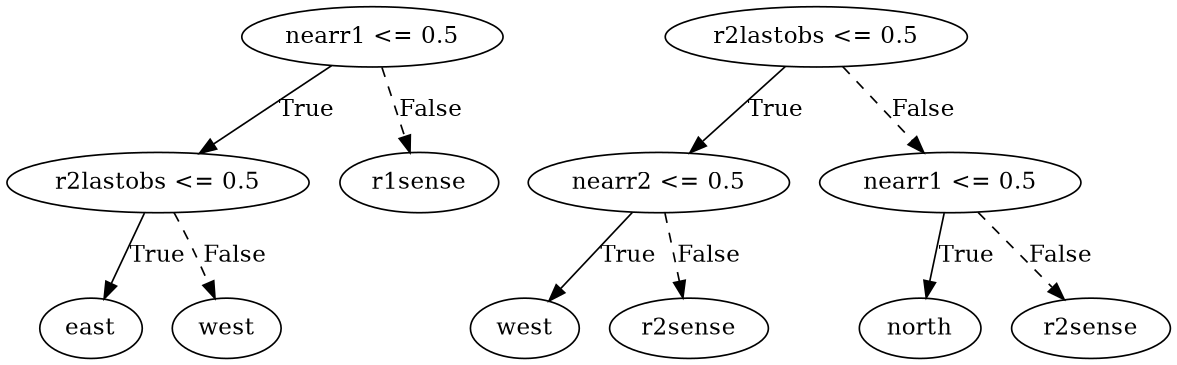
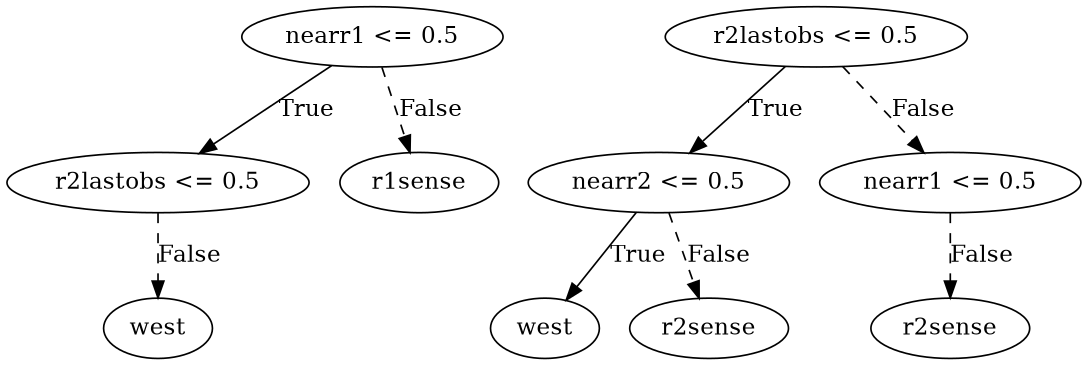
node "east": removed
node "north": removed
